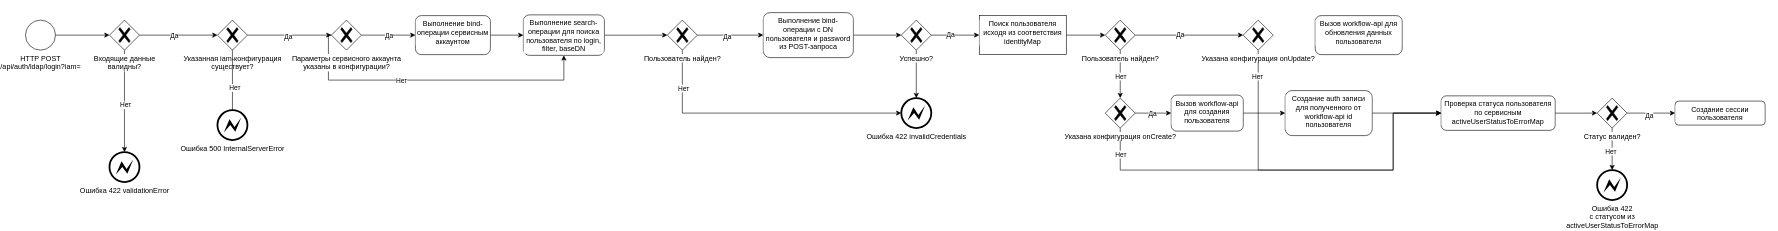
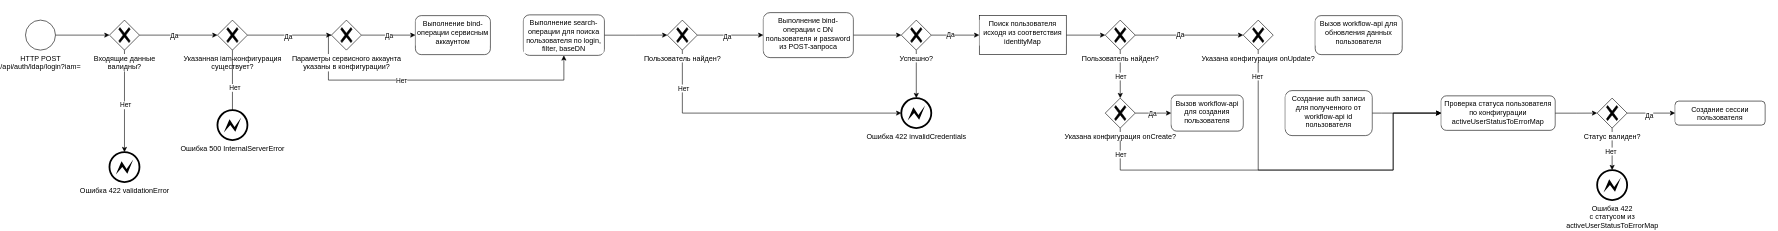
edge "Выполнение bind-операции сервисным аккаунтом" -> "Выполнение search-операции для поиска пользователя по login, filter, baseDN": removed
edge "Вызов workflow-api для создания пользователя" -> "Создание auth записи для полученного от workflow-api id пользователя": removed
node "Проверка статуса пользователя по сервиснымactiveUserStatusToErrorMap": label "Проверка статуса пользователя по сервиснымactiveUserStatusToErrorMap" -> "Проверка статуса пользователя по конфигурацииactiveUserStatusToErrorMap"
